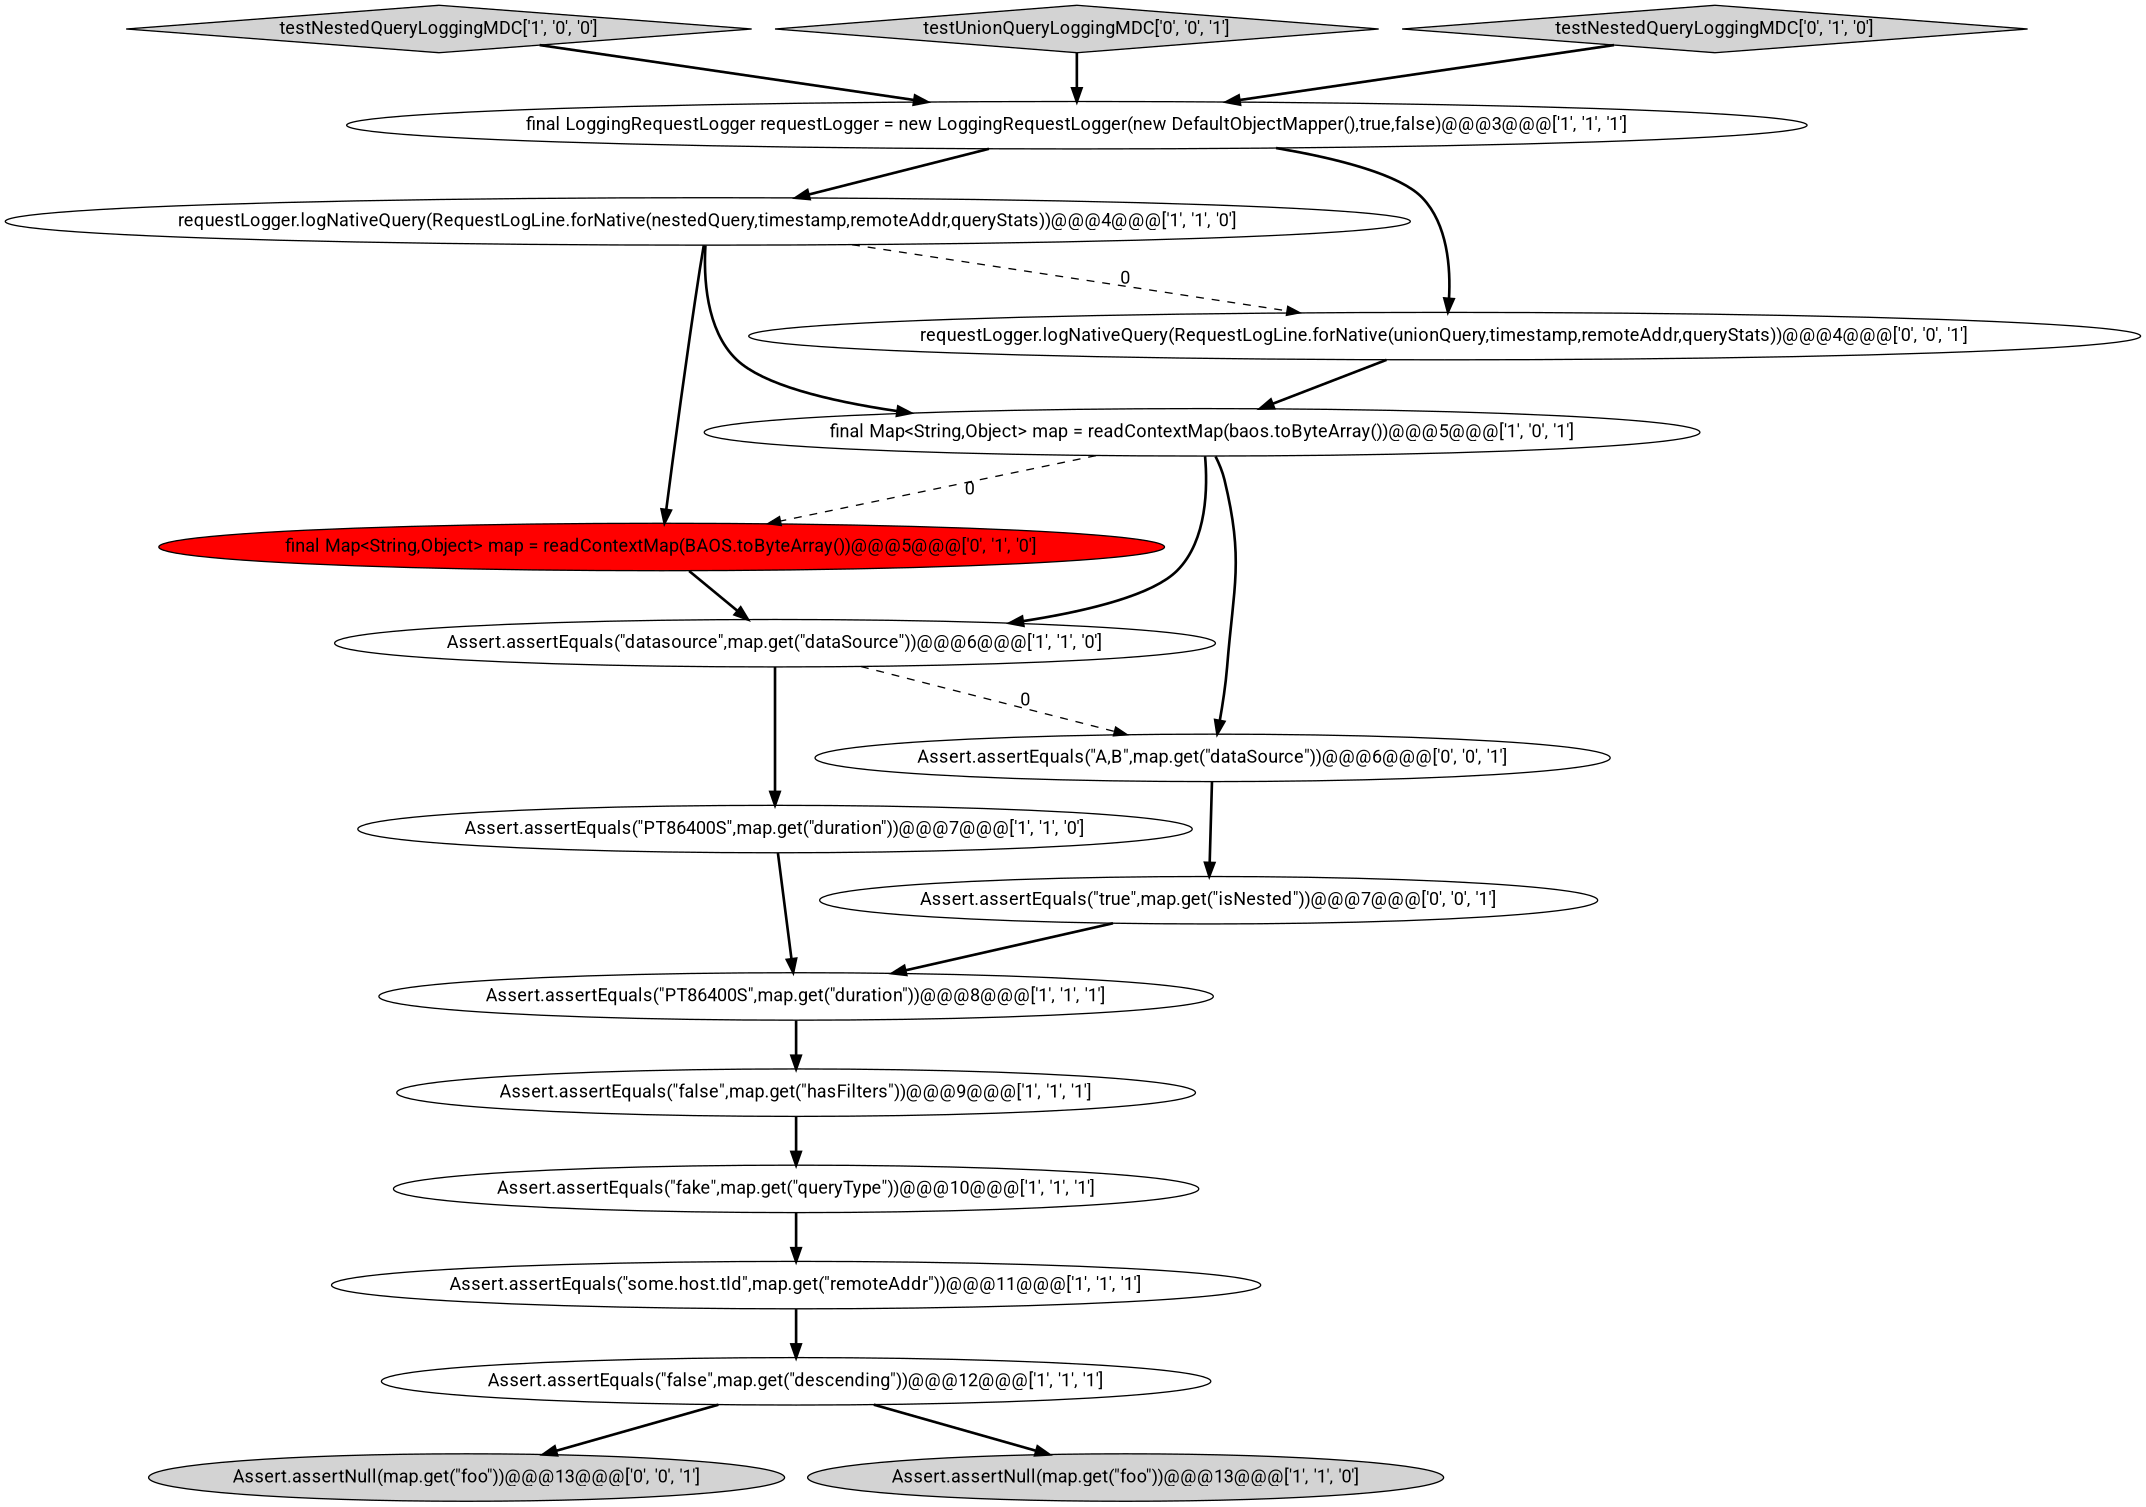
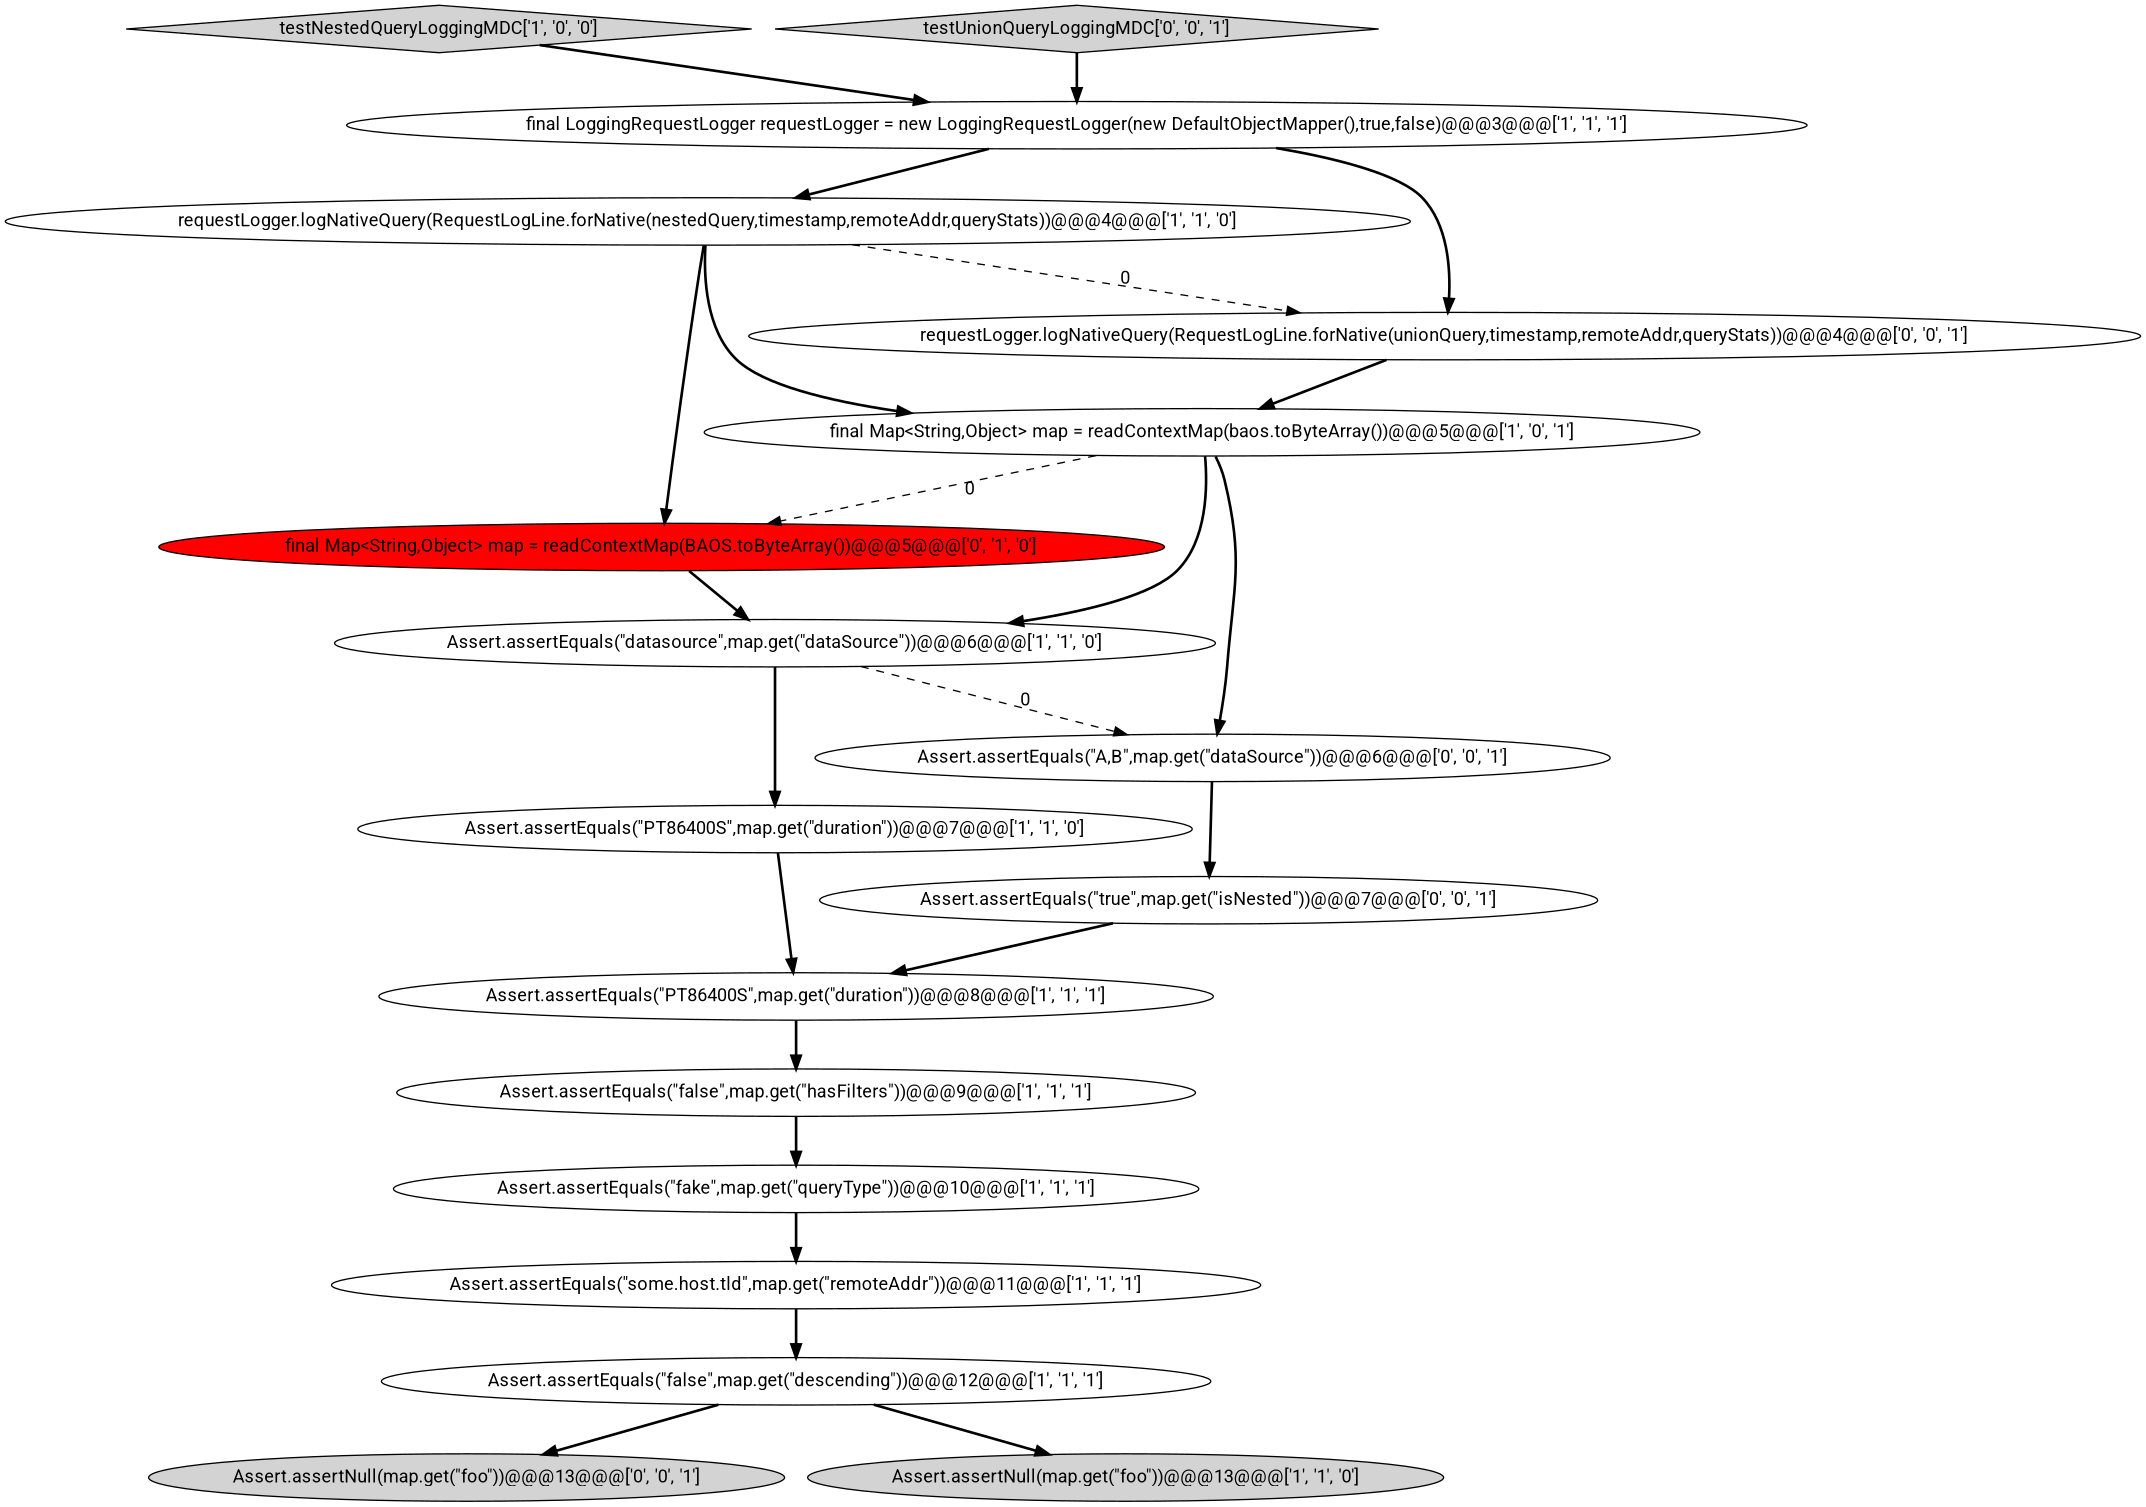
node "testNestedQueryLoggingMDC['0', '1', '0']": removed
